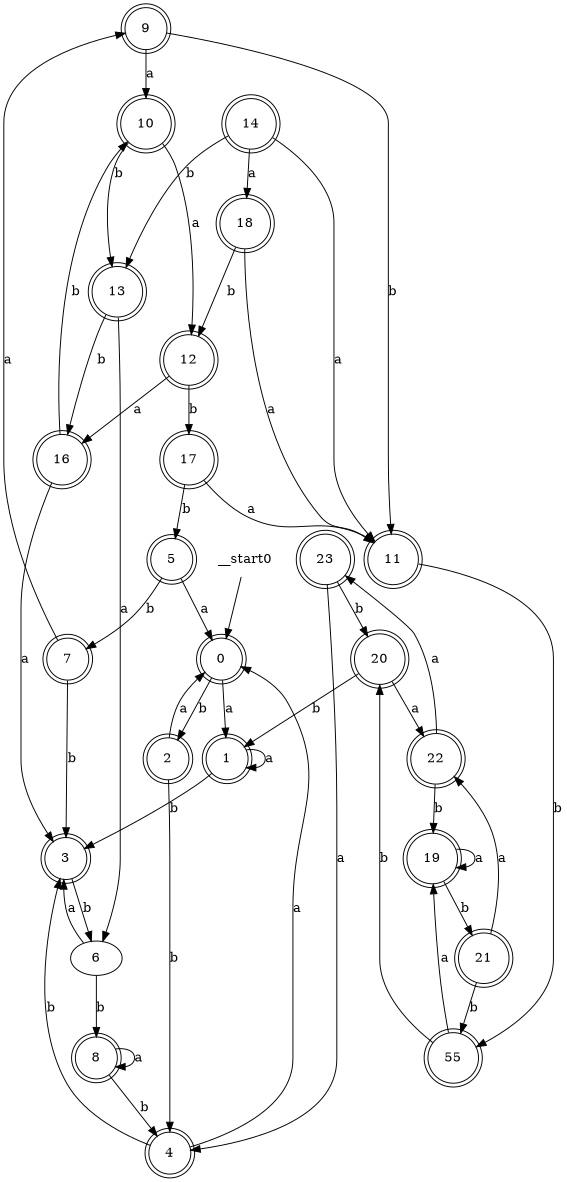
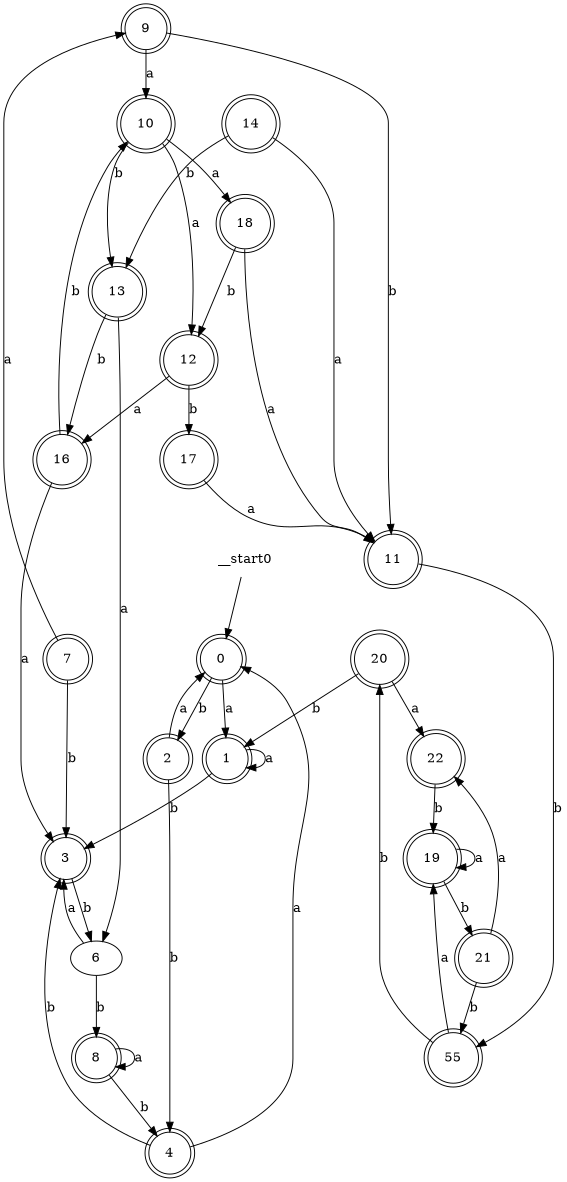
edge "14" -> "18": now "10" -> "18"
node "5": removed
node "23": removed
